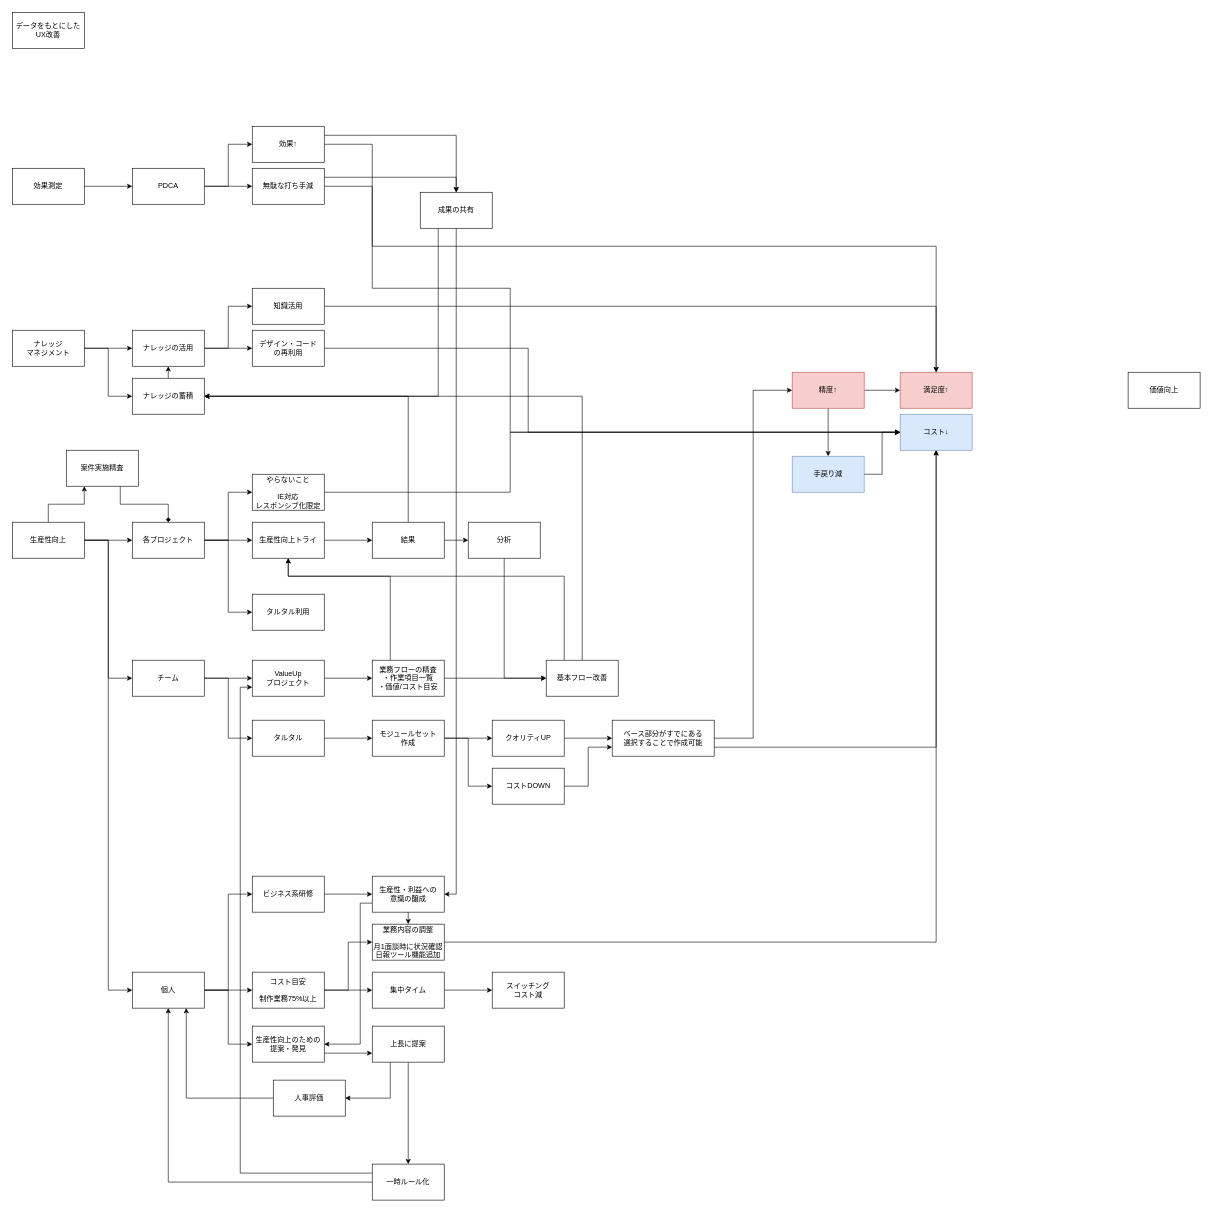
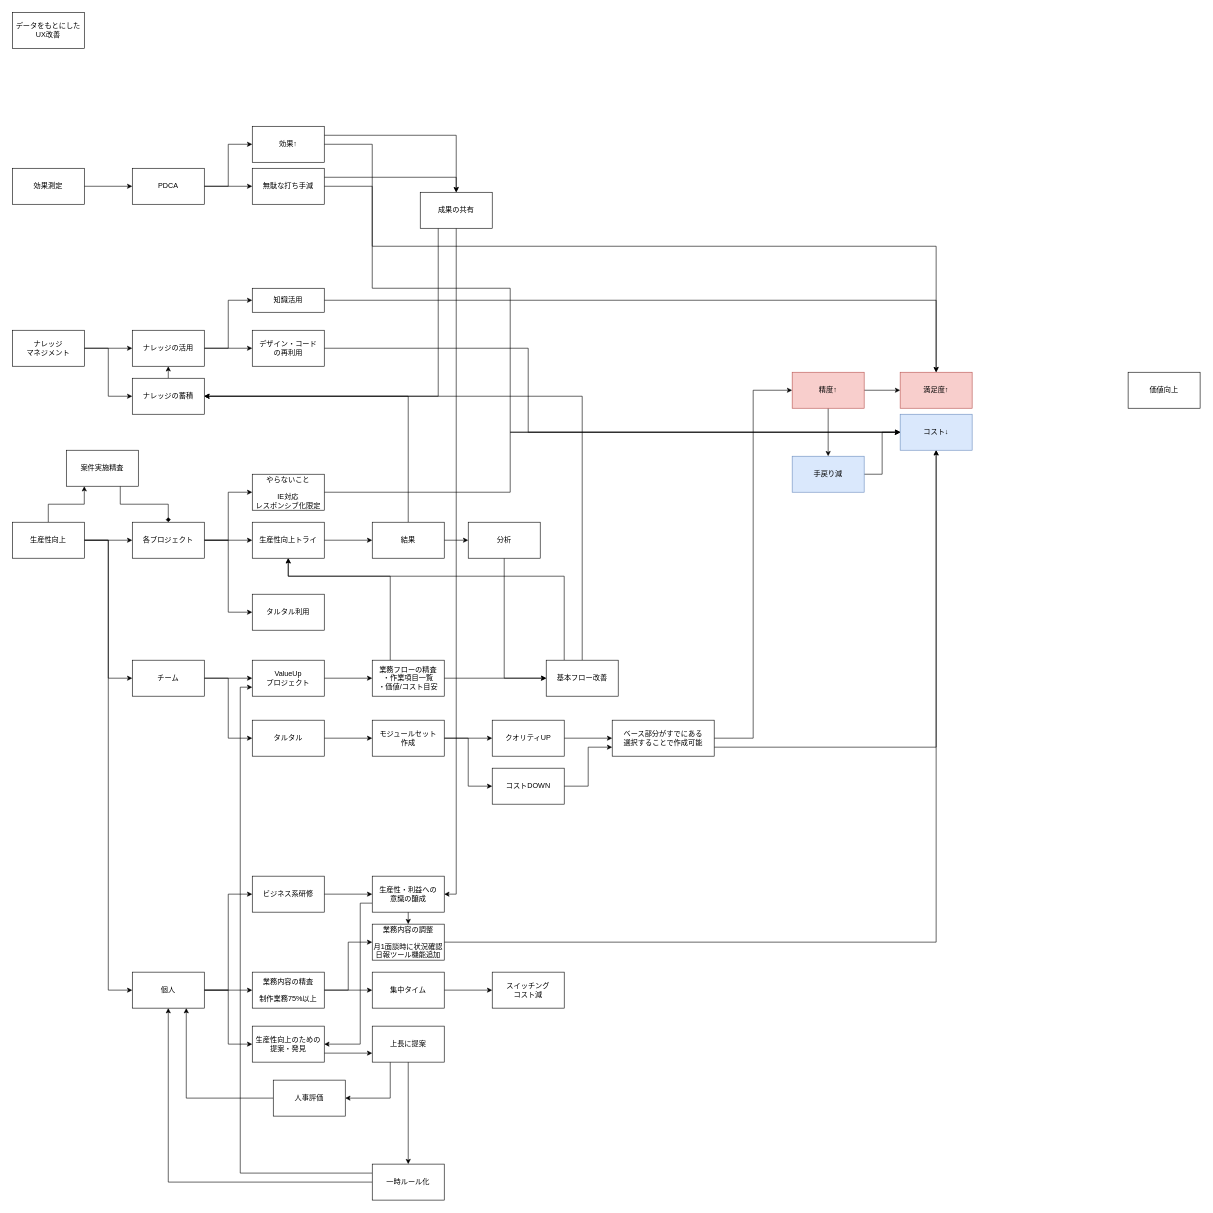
node "知識活用": size 72x36 -> 72x24
node "コスト目安 制作業務75%以上": label "コスト目安 制作業務75%以上" -> "業務内容の精査 制作業務75%以上"
